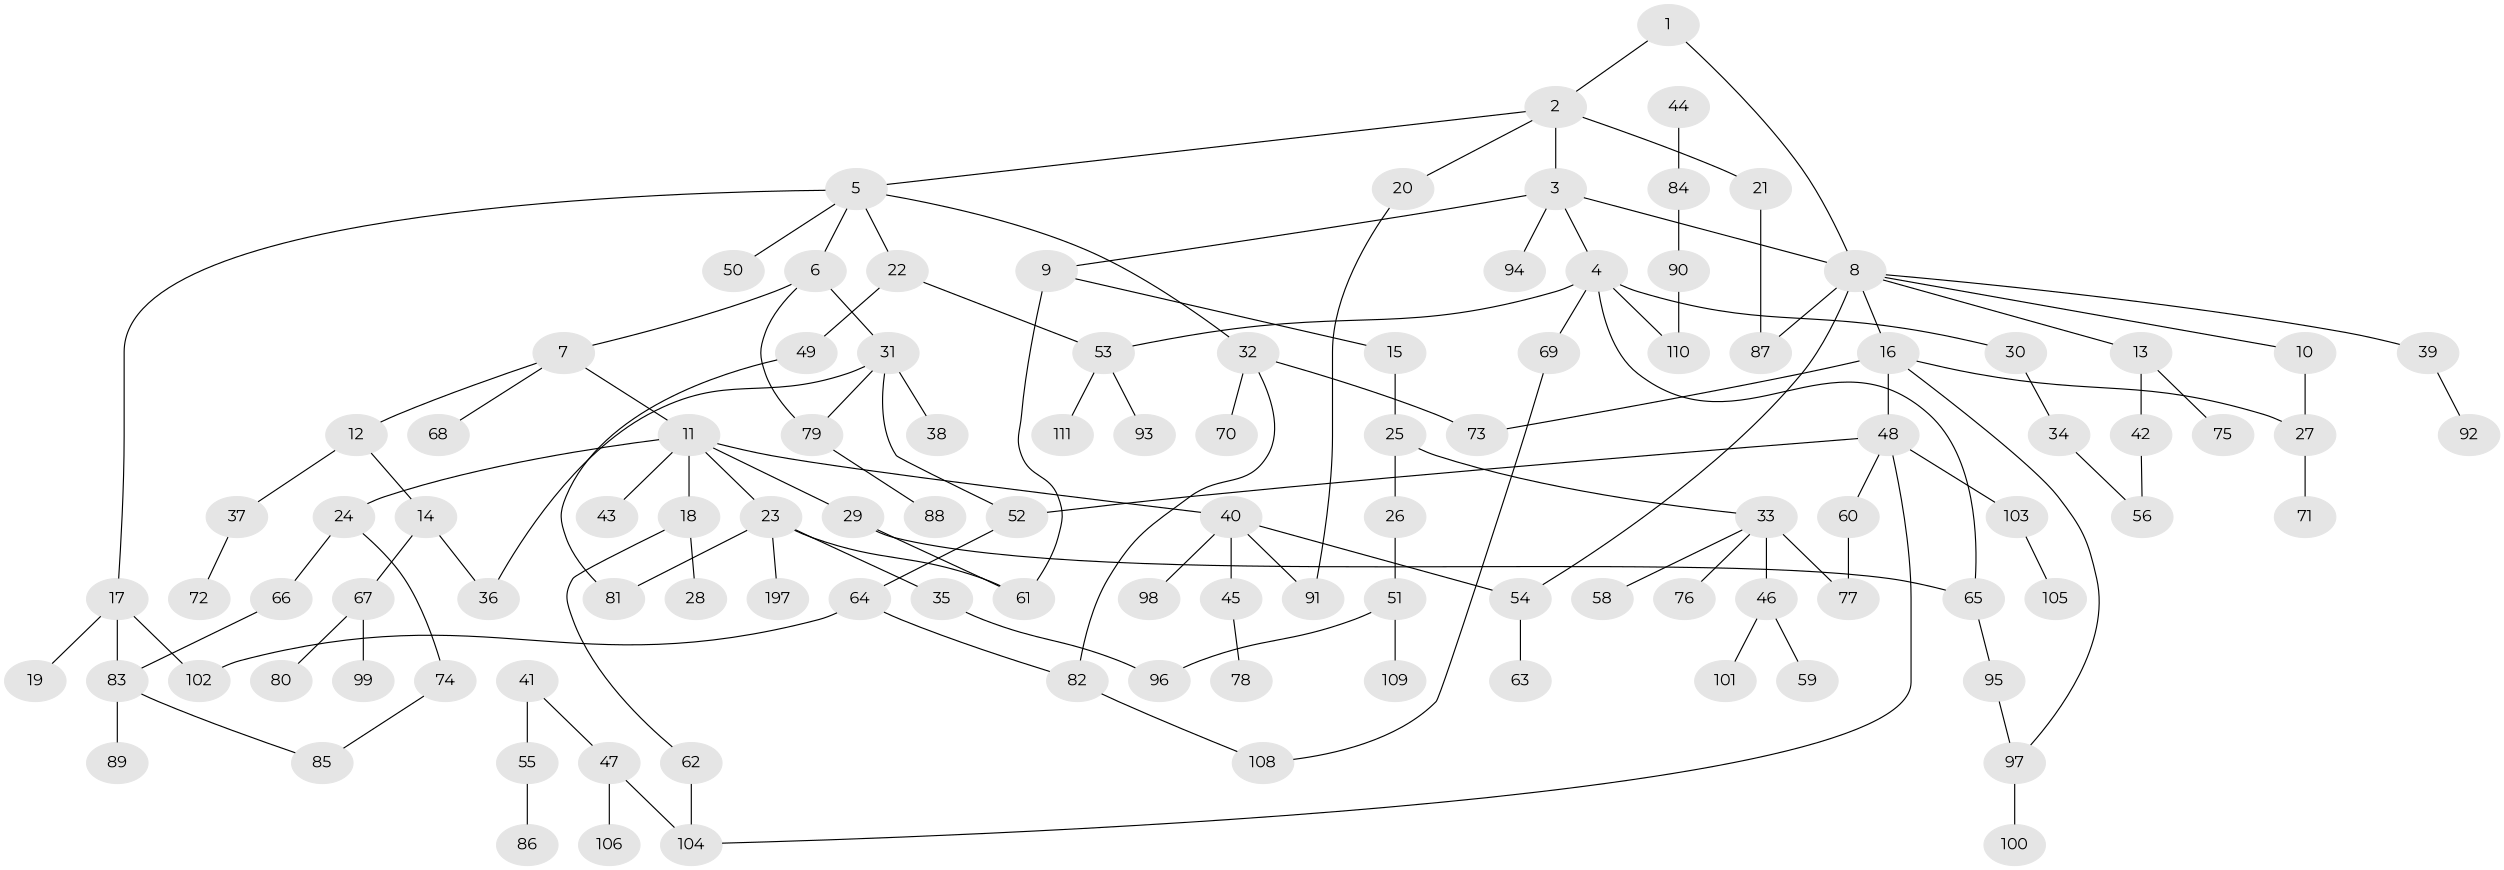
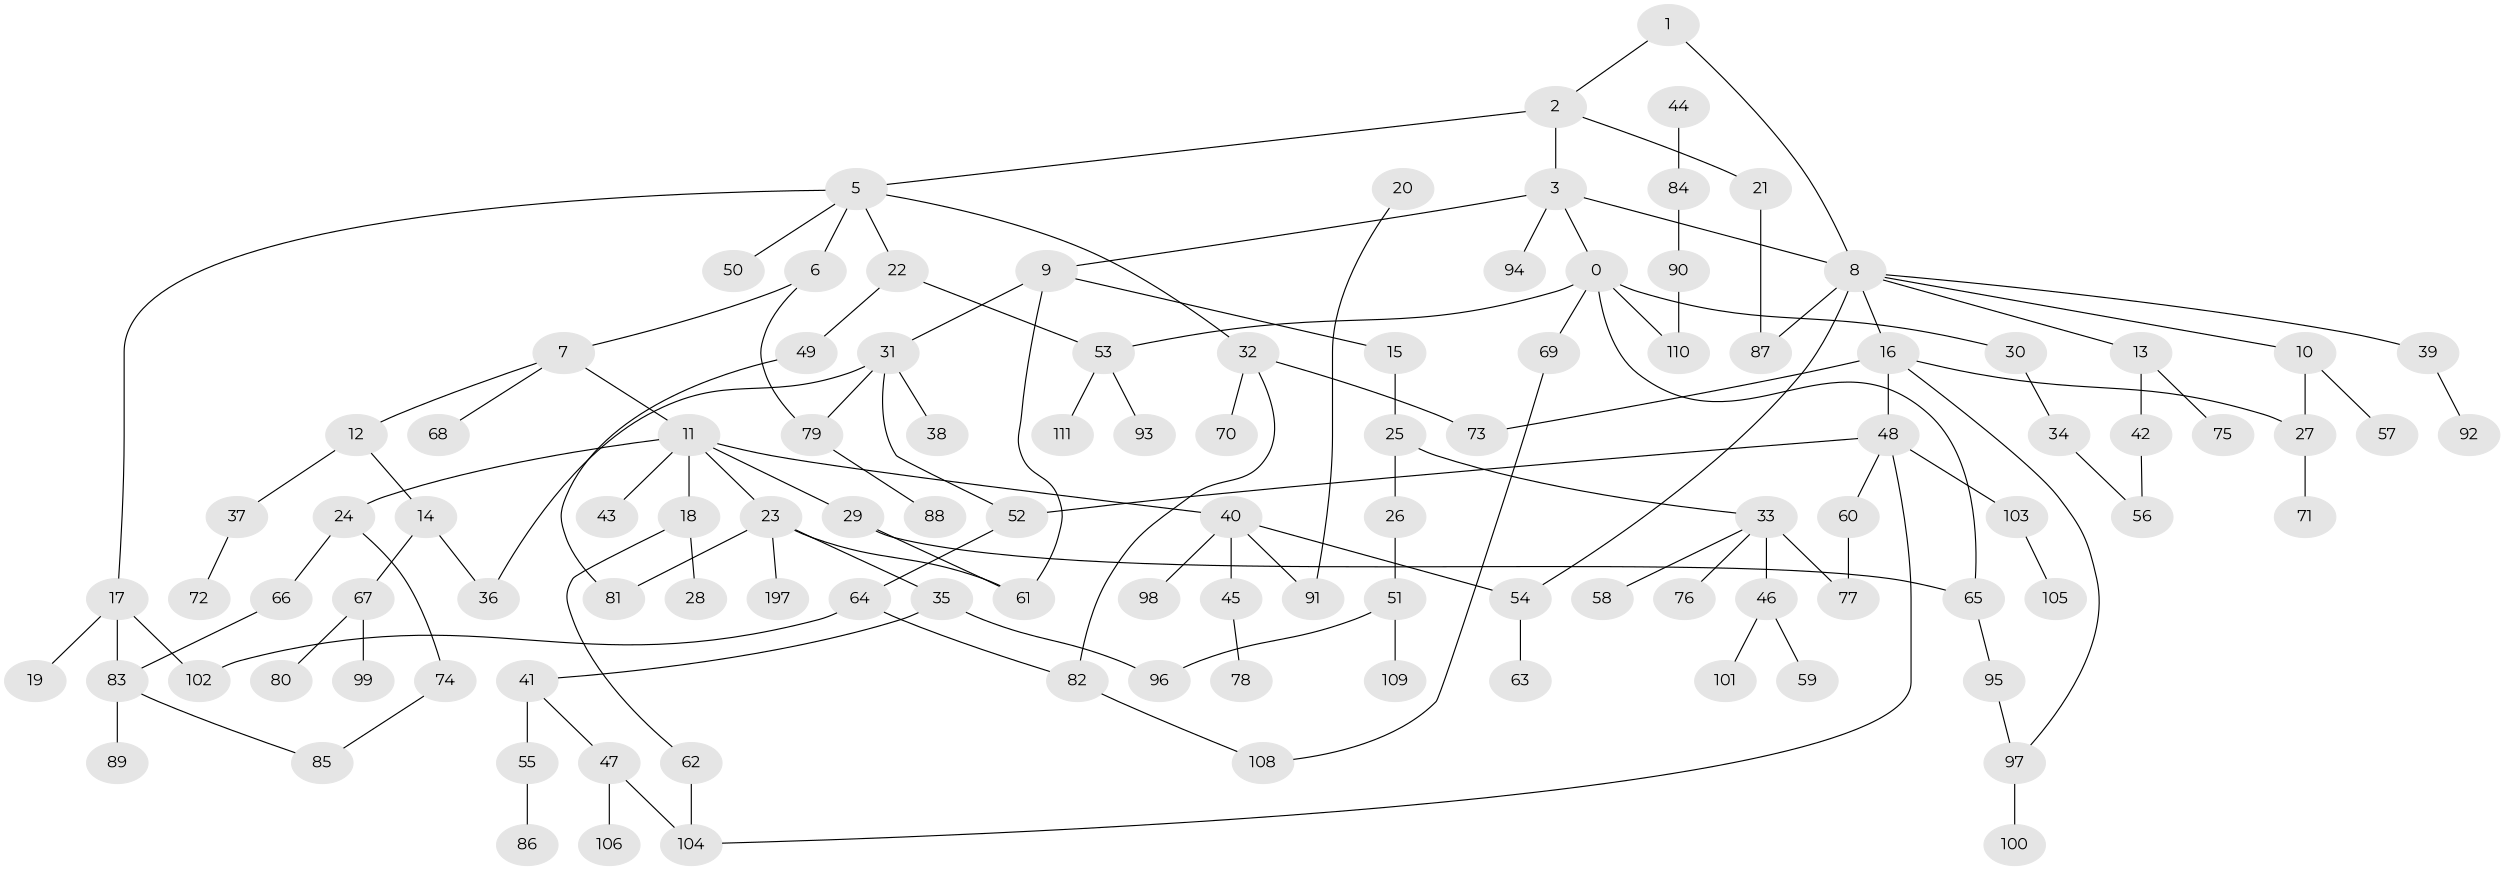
edge "2" -- "20": removed
node "4": label "4" -> "0"
edge "6" -- "31": now "9" -- "31"
node "57": added
edge "35" -- "41": added
